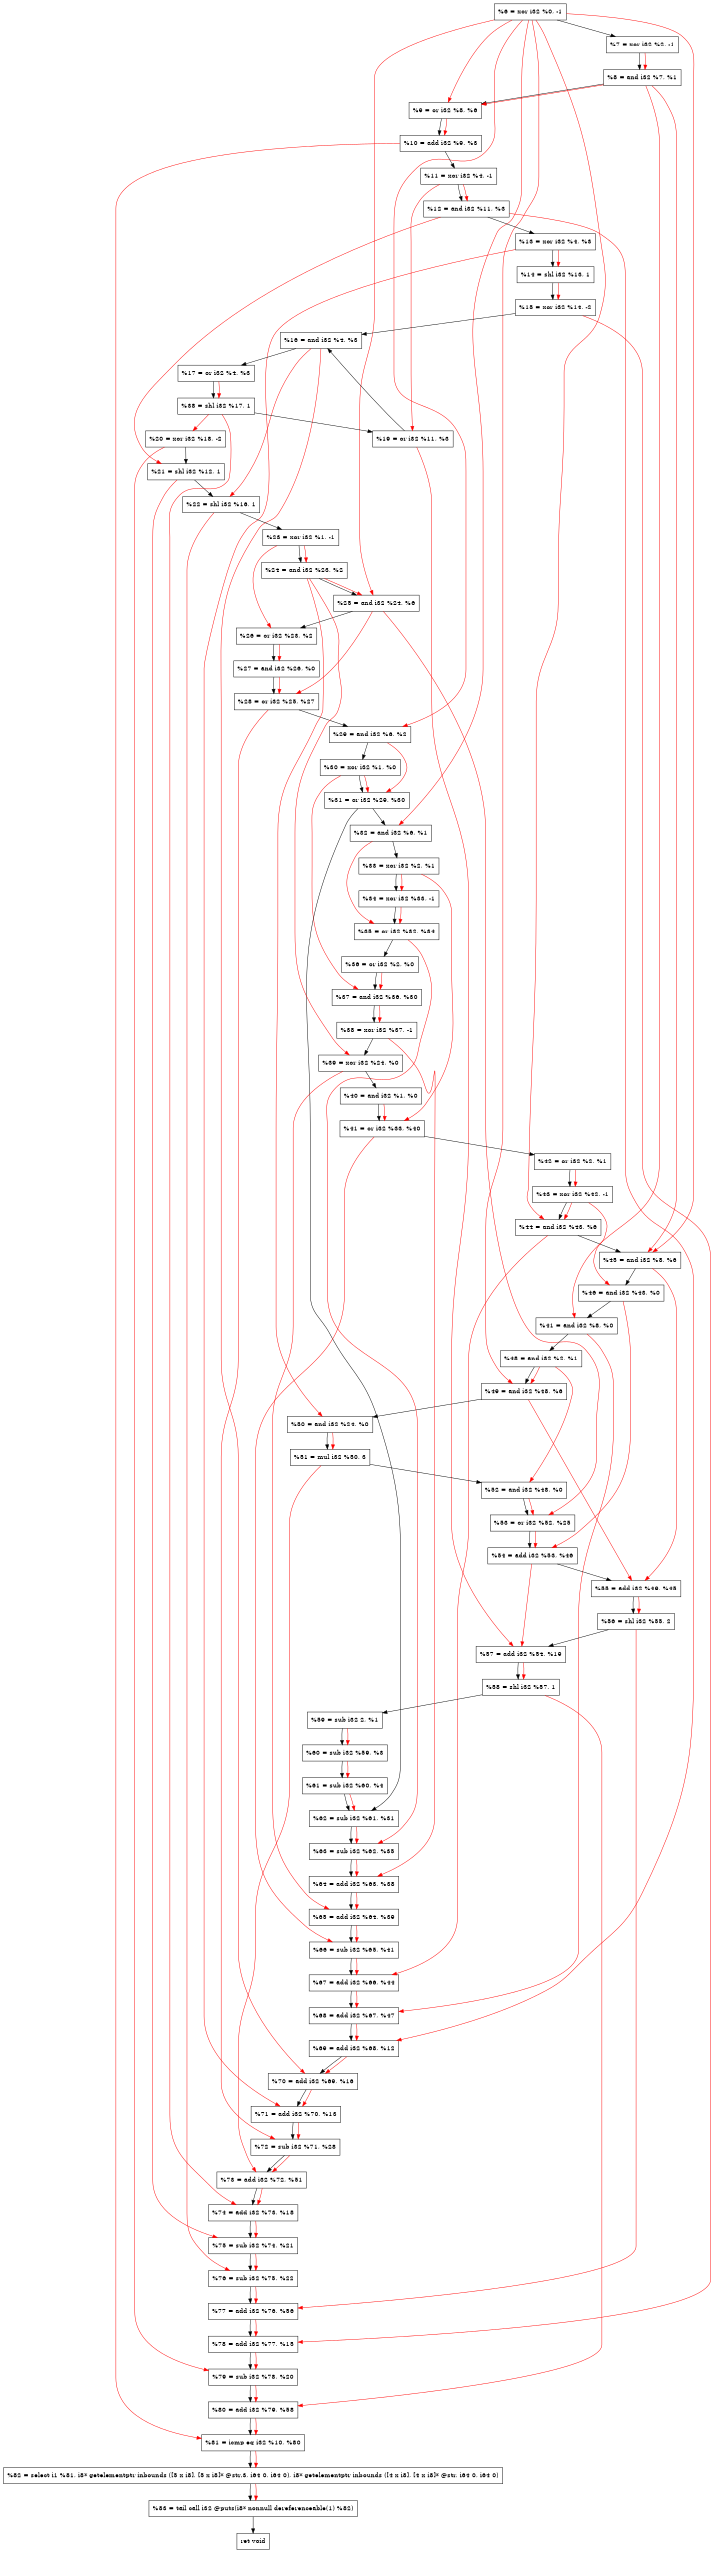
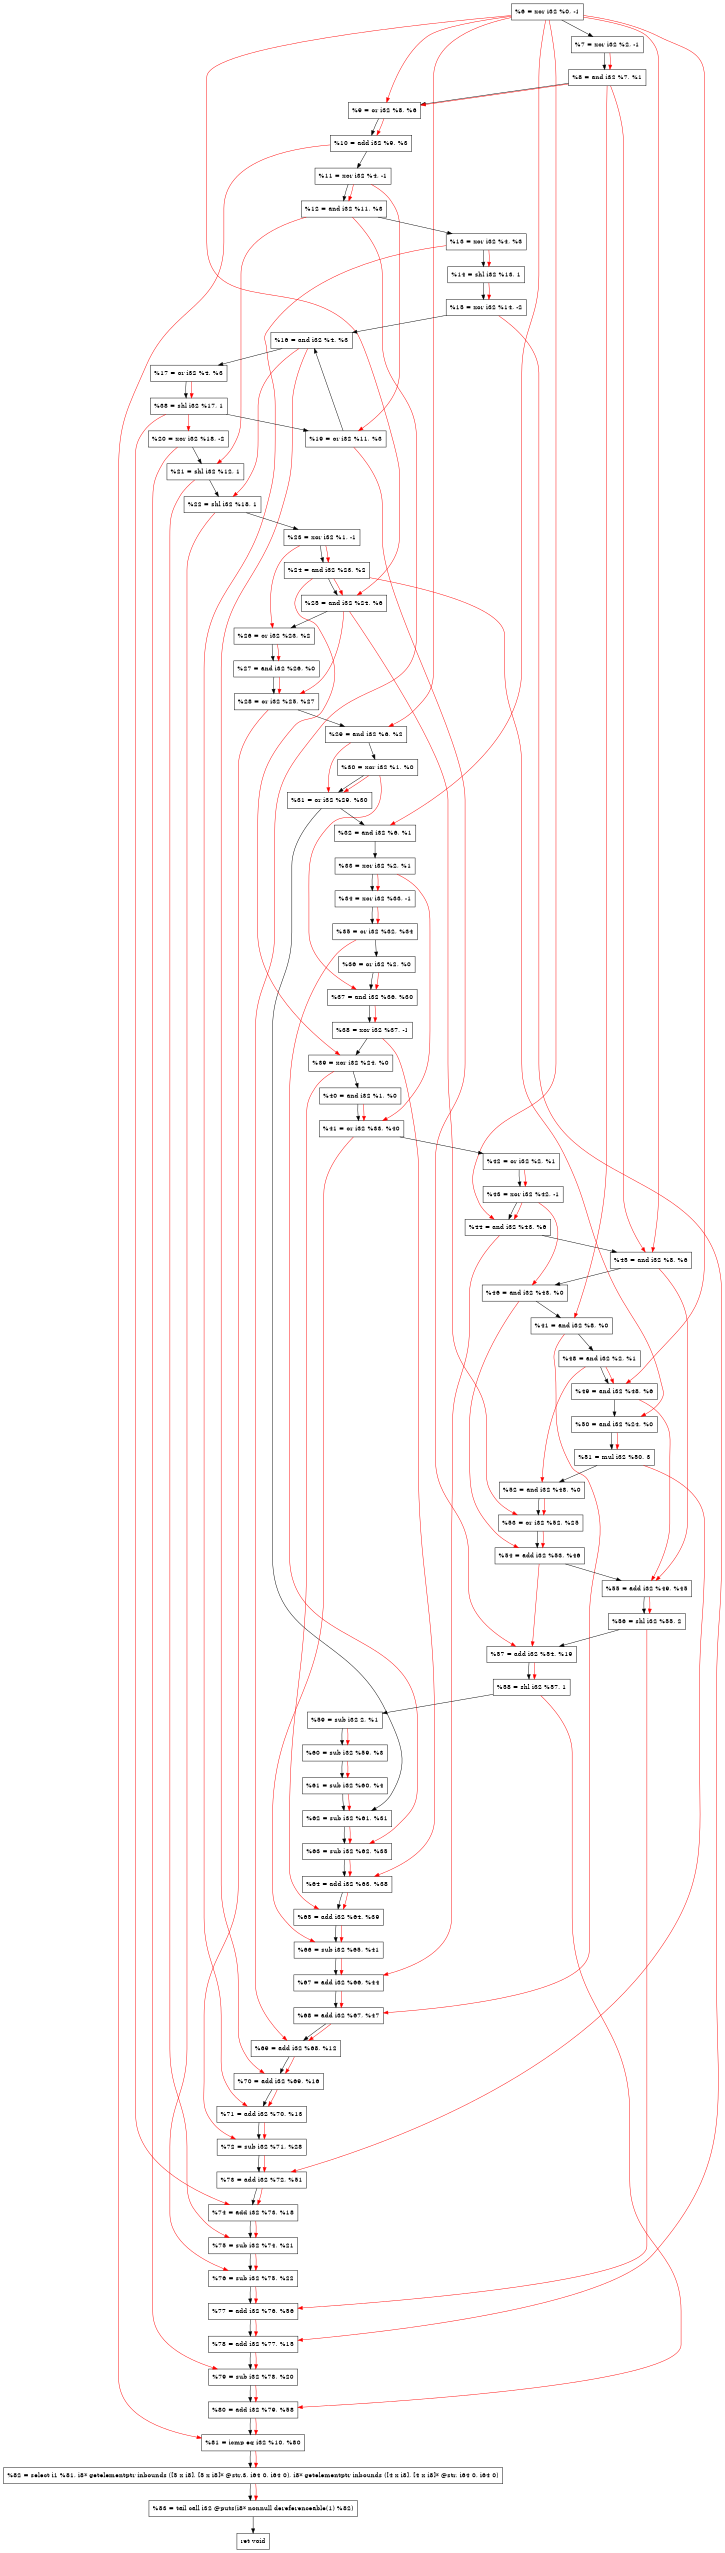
node "%22 = shl i32 %16, 1": label "%22 = shl i32 %16, 1" -> "%22 = shl i32 %18, 1"
edge "%32 = and i32 %6, %1" -> "%35 = or i32 %32, %34": removed
